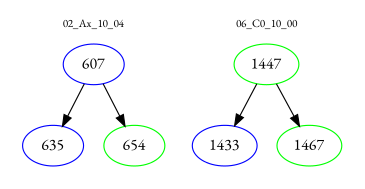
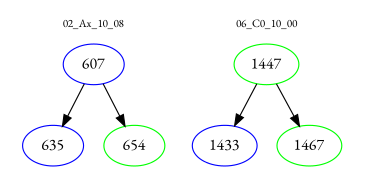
cluster "02_Ax_10_04": label "02_Ax_10_04" -> "02_Ax_10_08"
